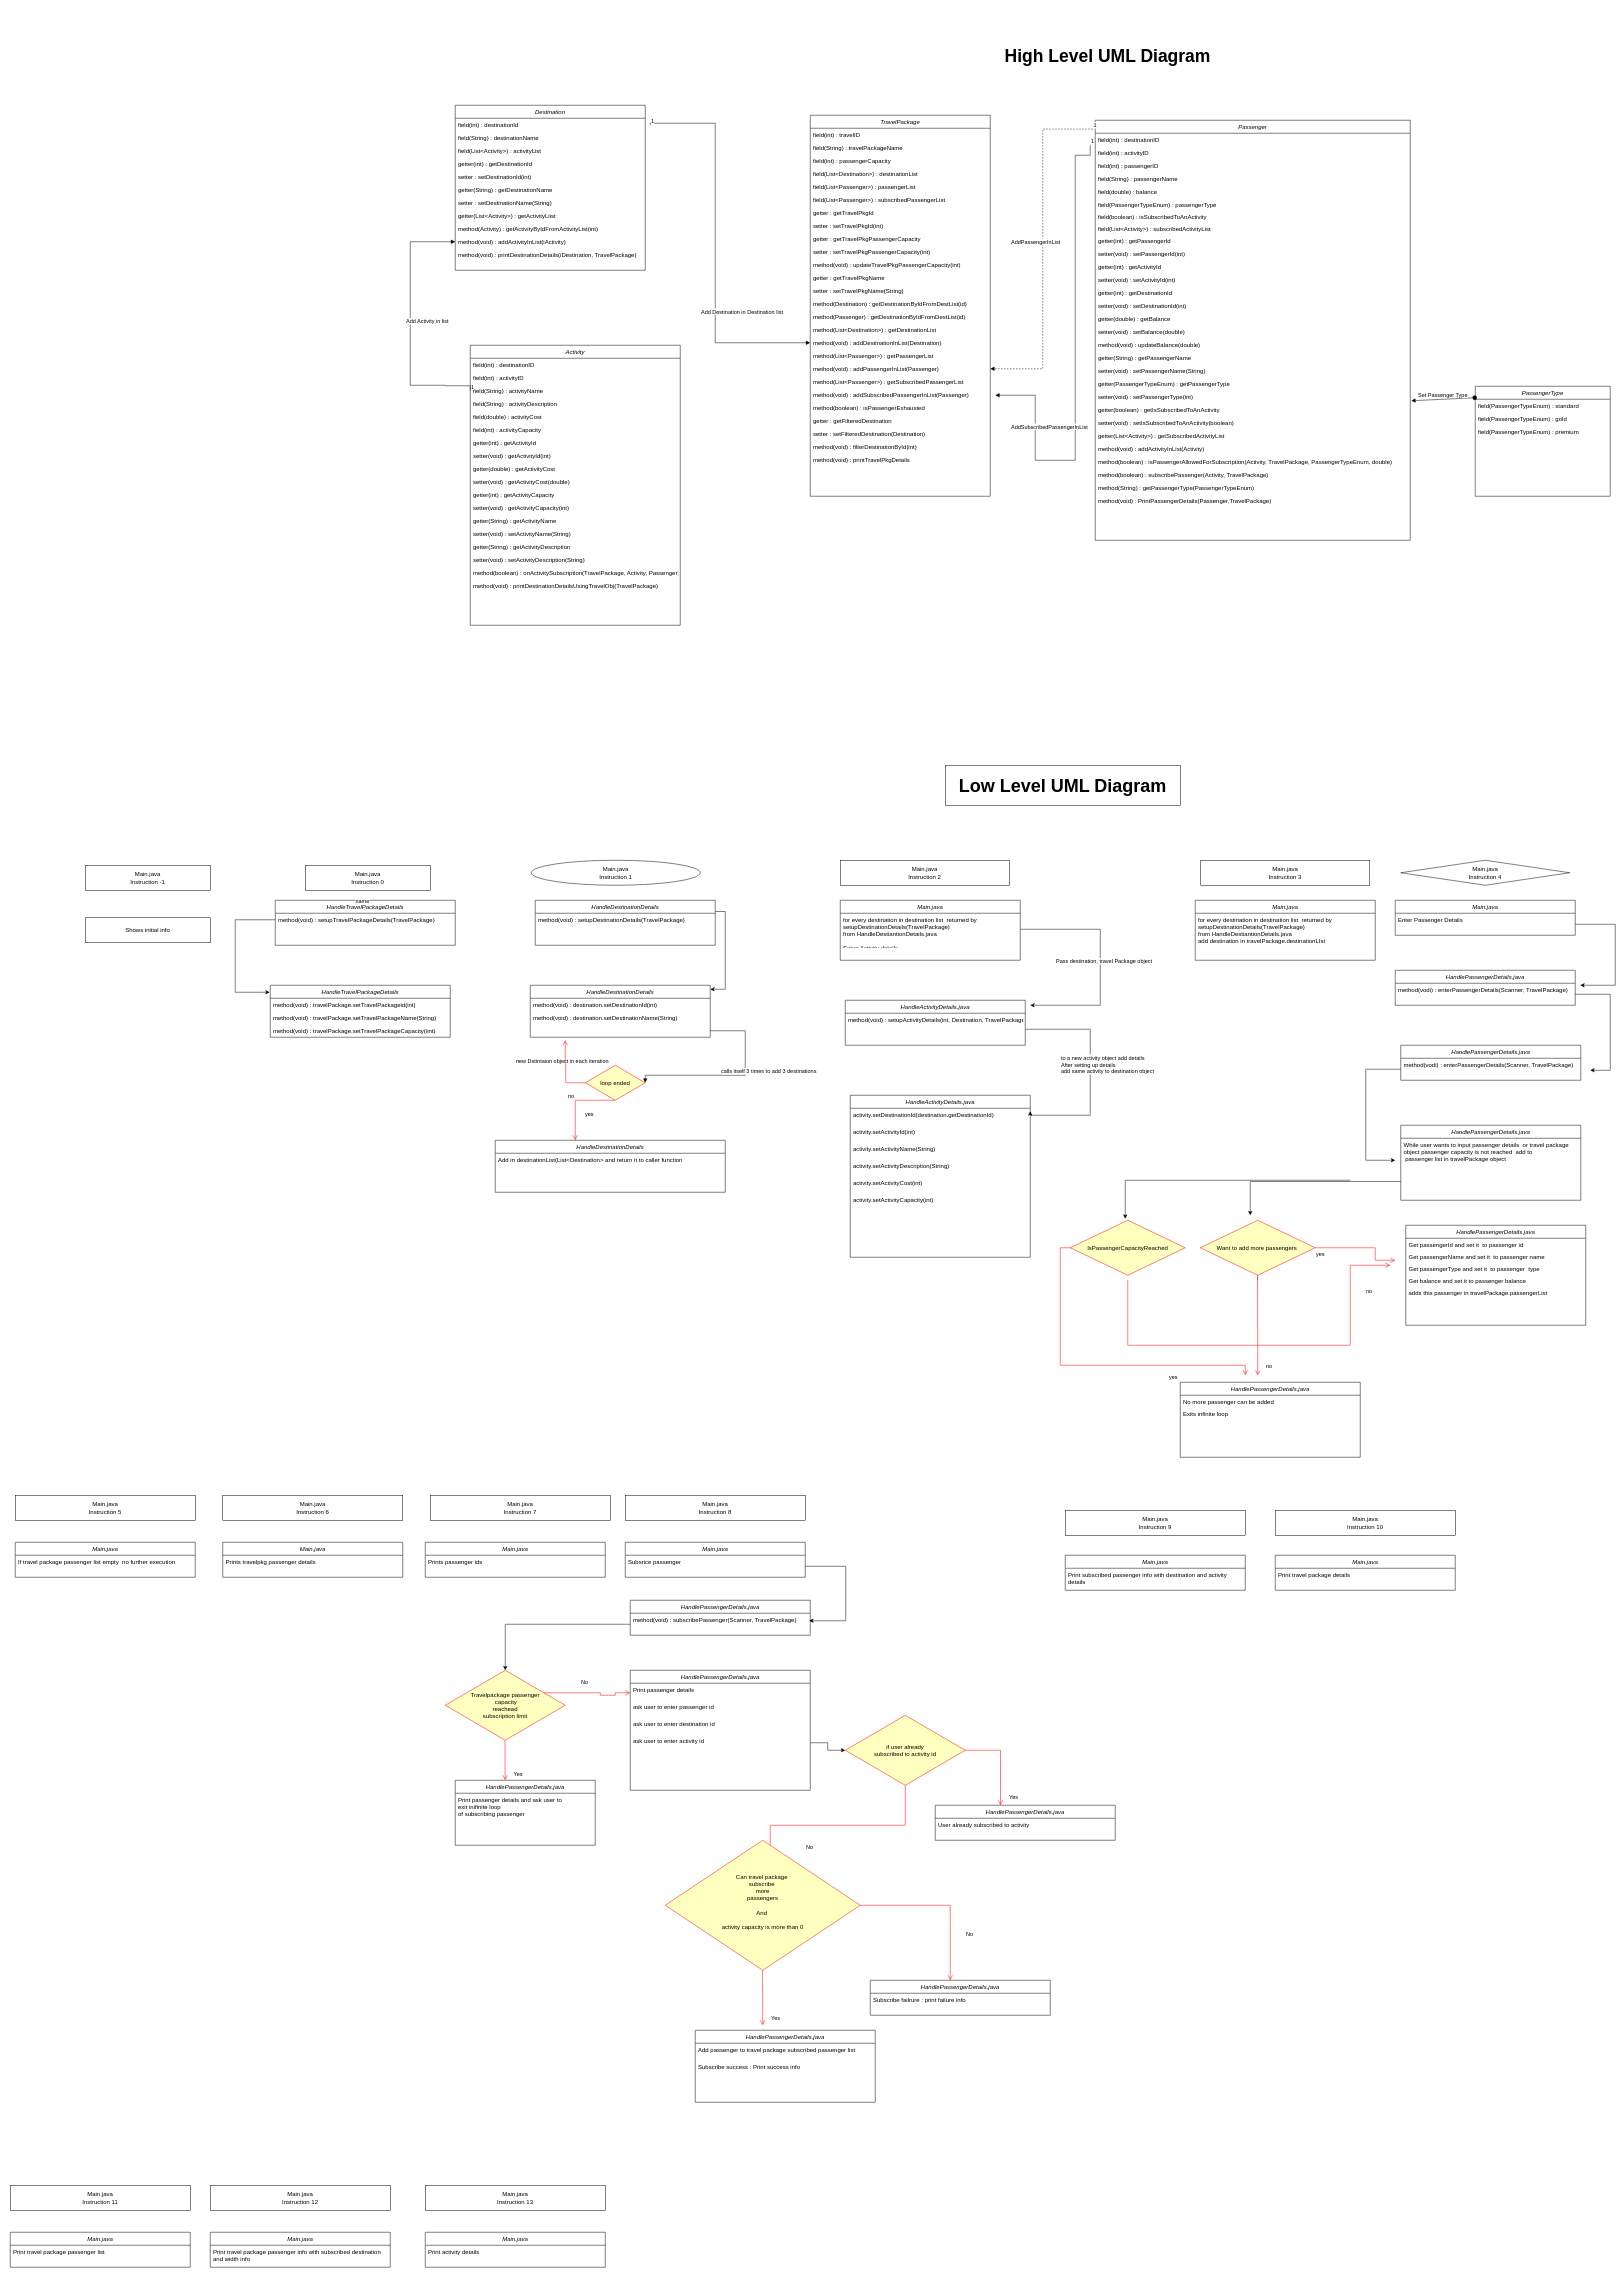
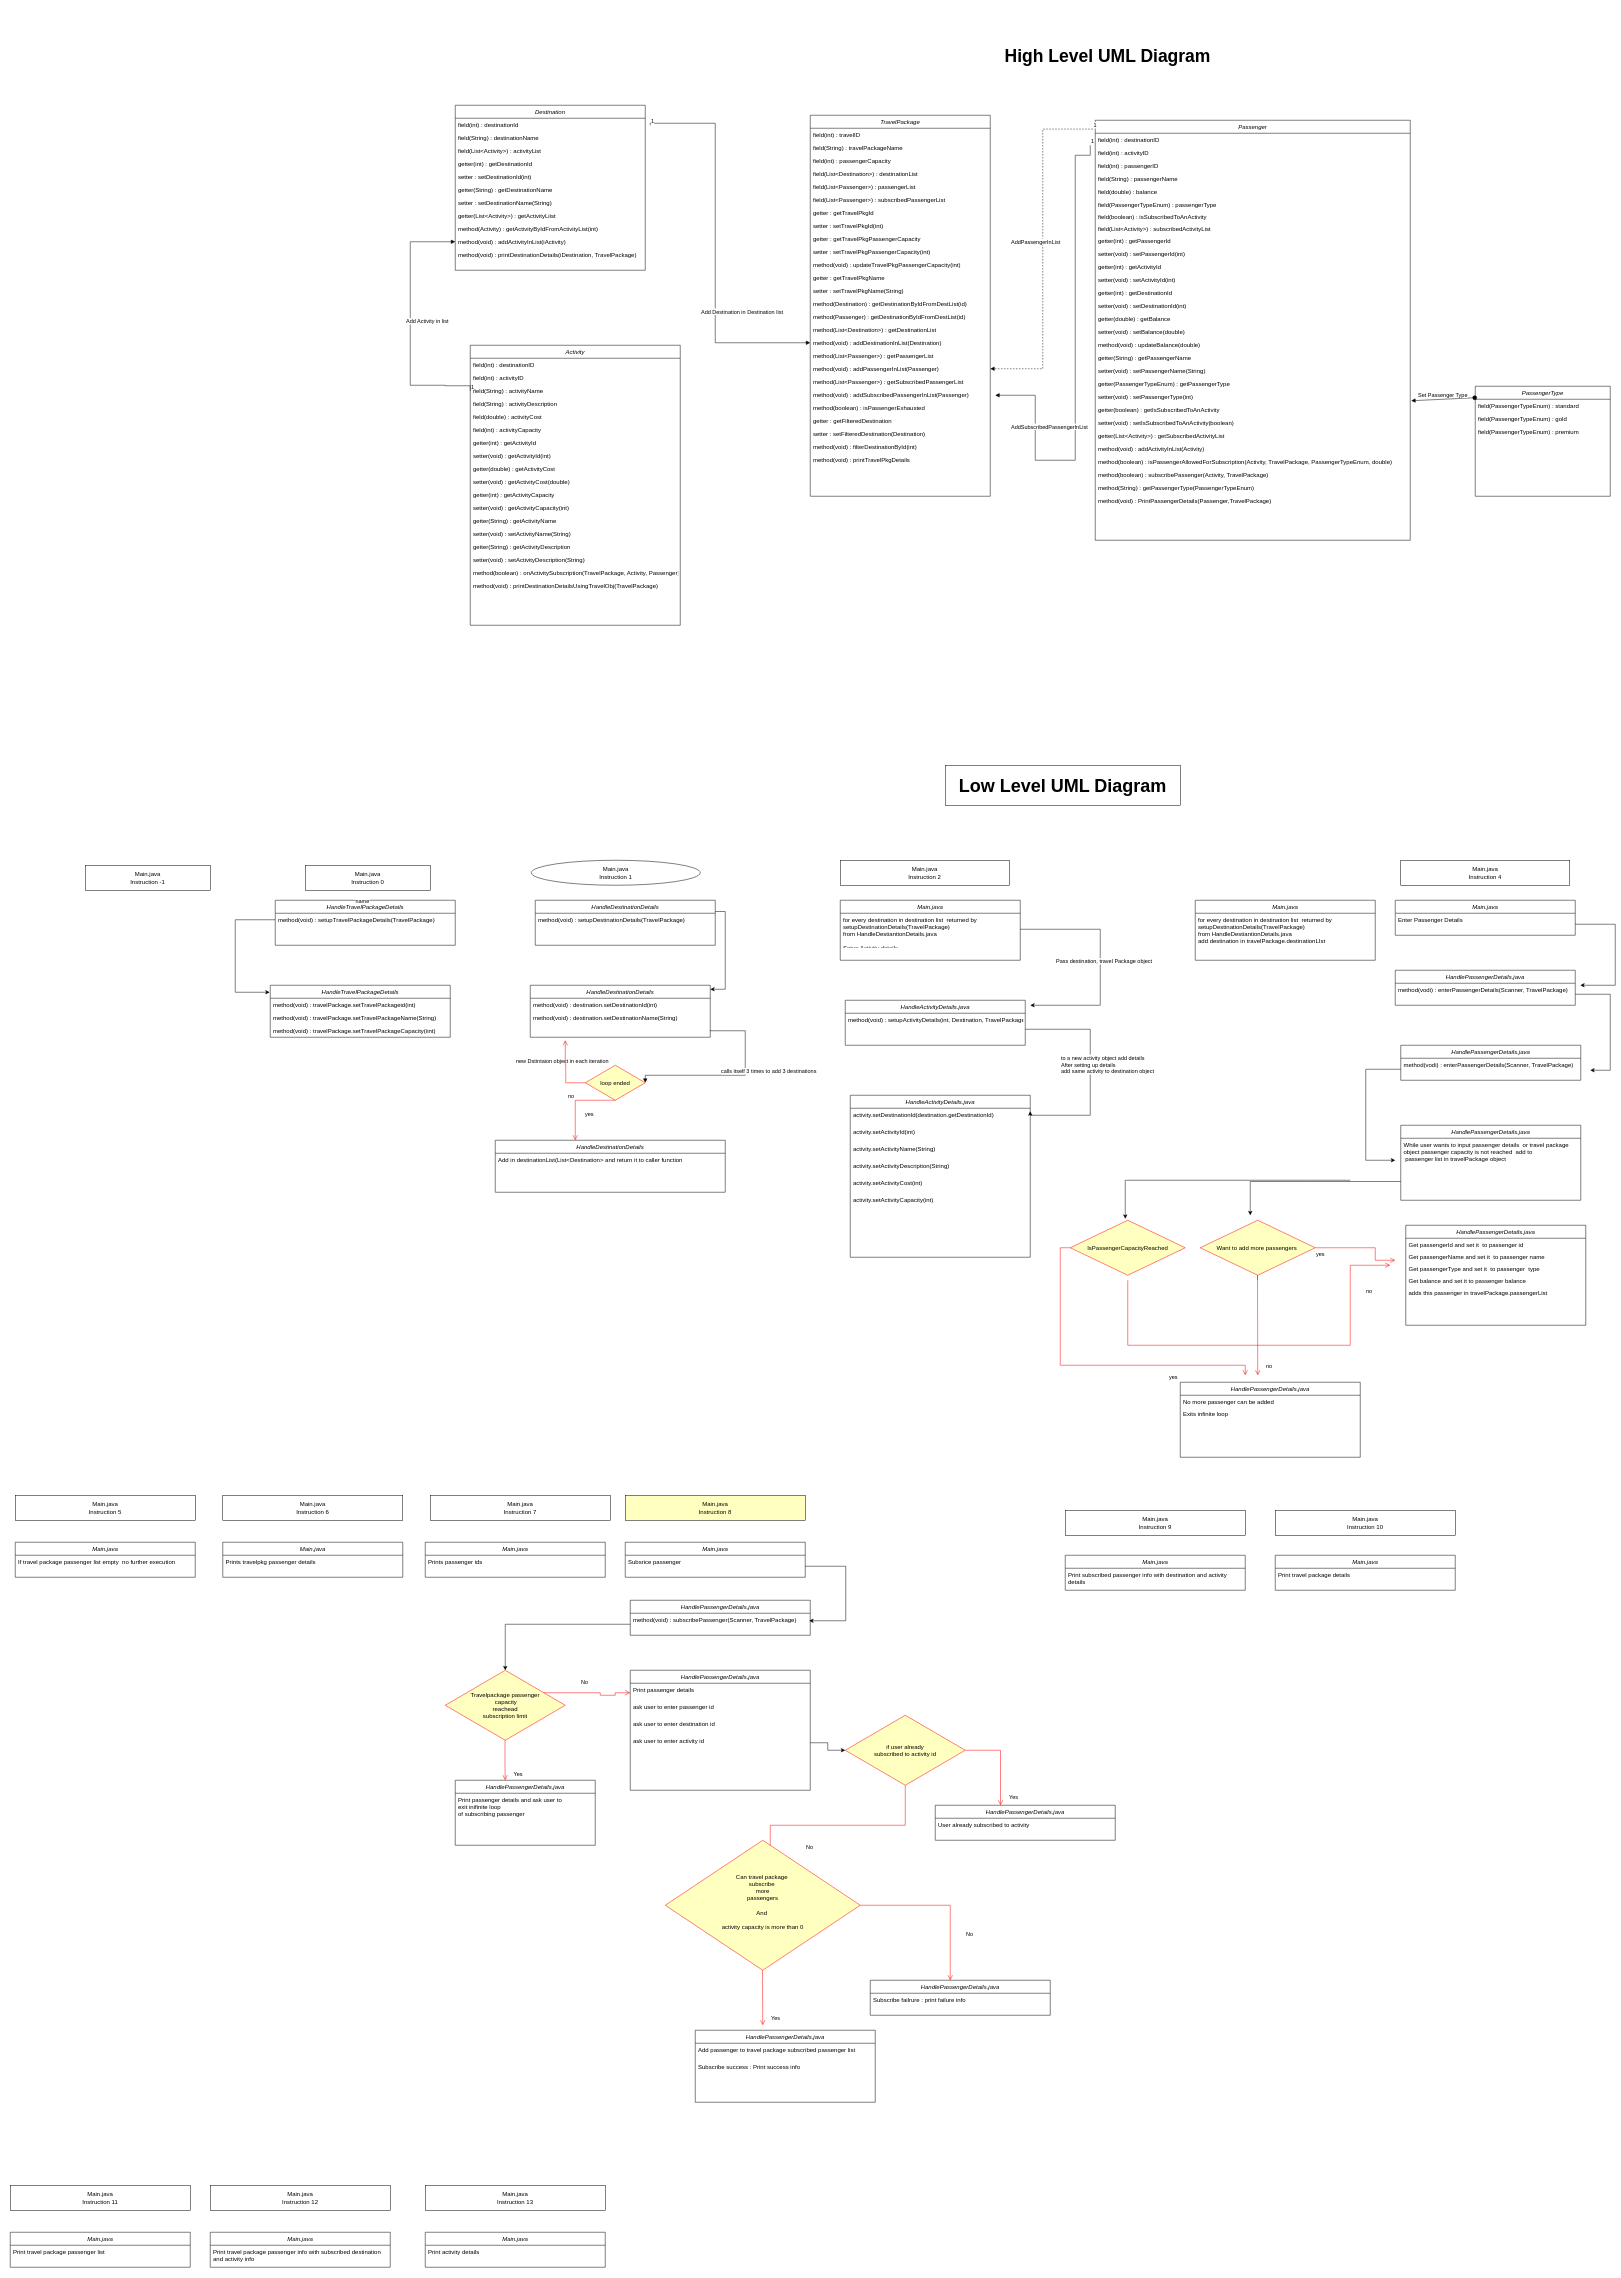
node "Main.java Instruction 3": removed
node "Main.java Instruction 4": shape diamond -> rectangle
node "Shows initial info": removed
node "Main.java Instruction 8": fillcolor #ffffff -> #ffffc0
node "Print travel package passenger info with subscribed destination and width info": label "Print travel package passenger info with subscribed destination and width info" -> "Print travel package passenger info with subscribed destination and activity info"
